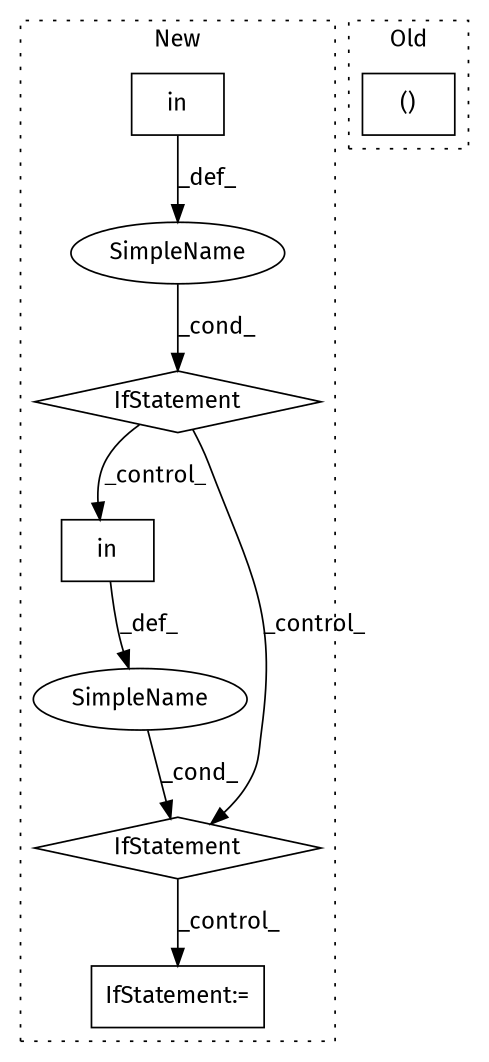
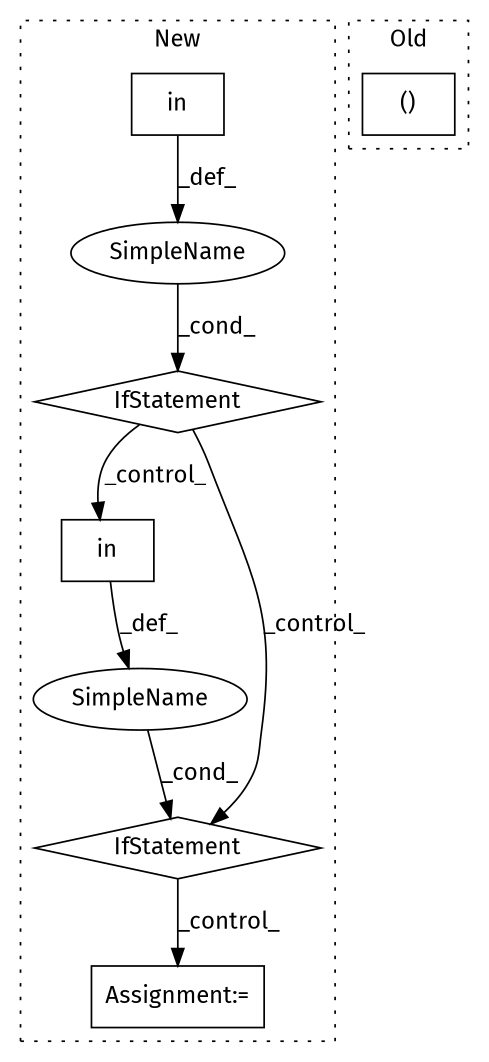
node "IfStatement:=": label "IfStatement:=" -> "Assignment:="
